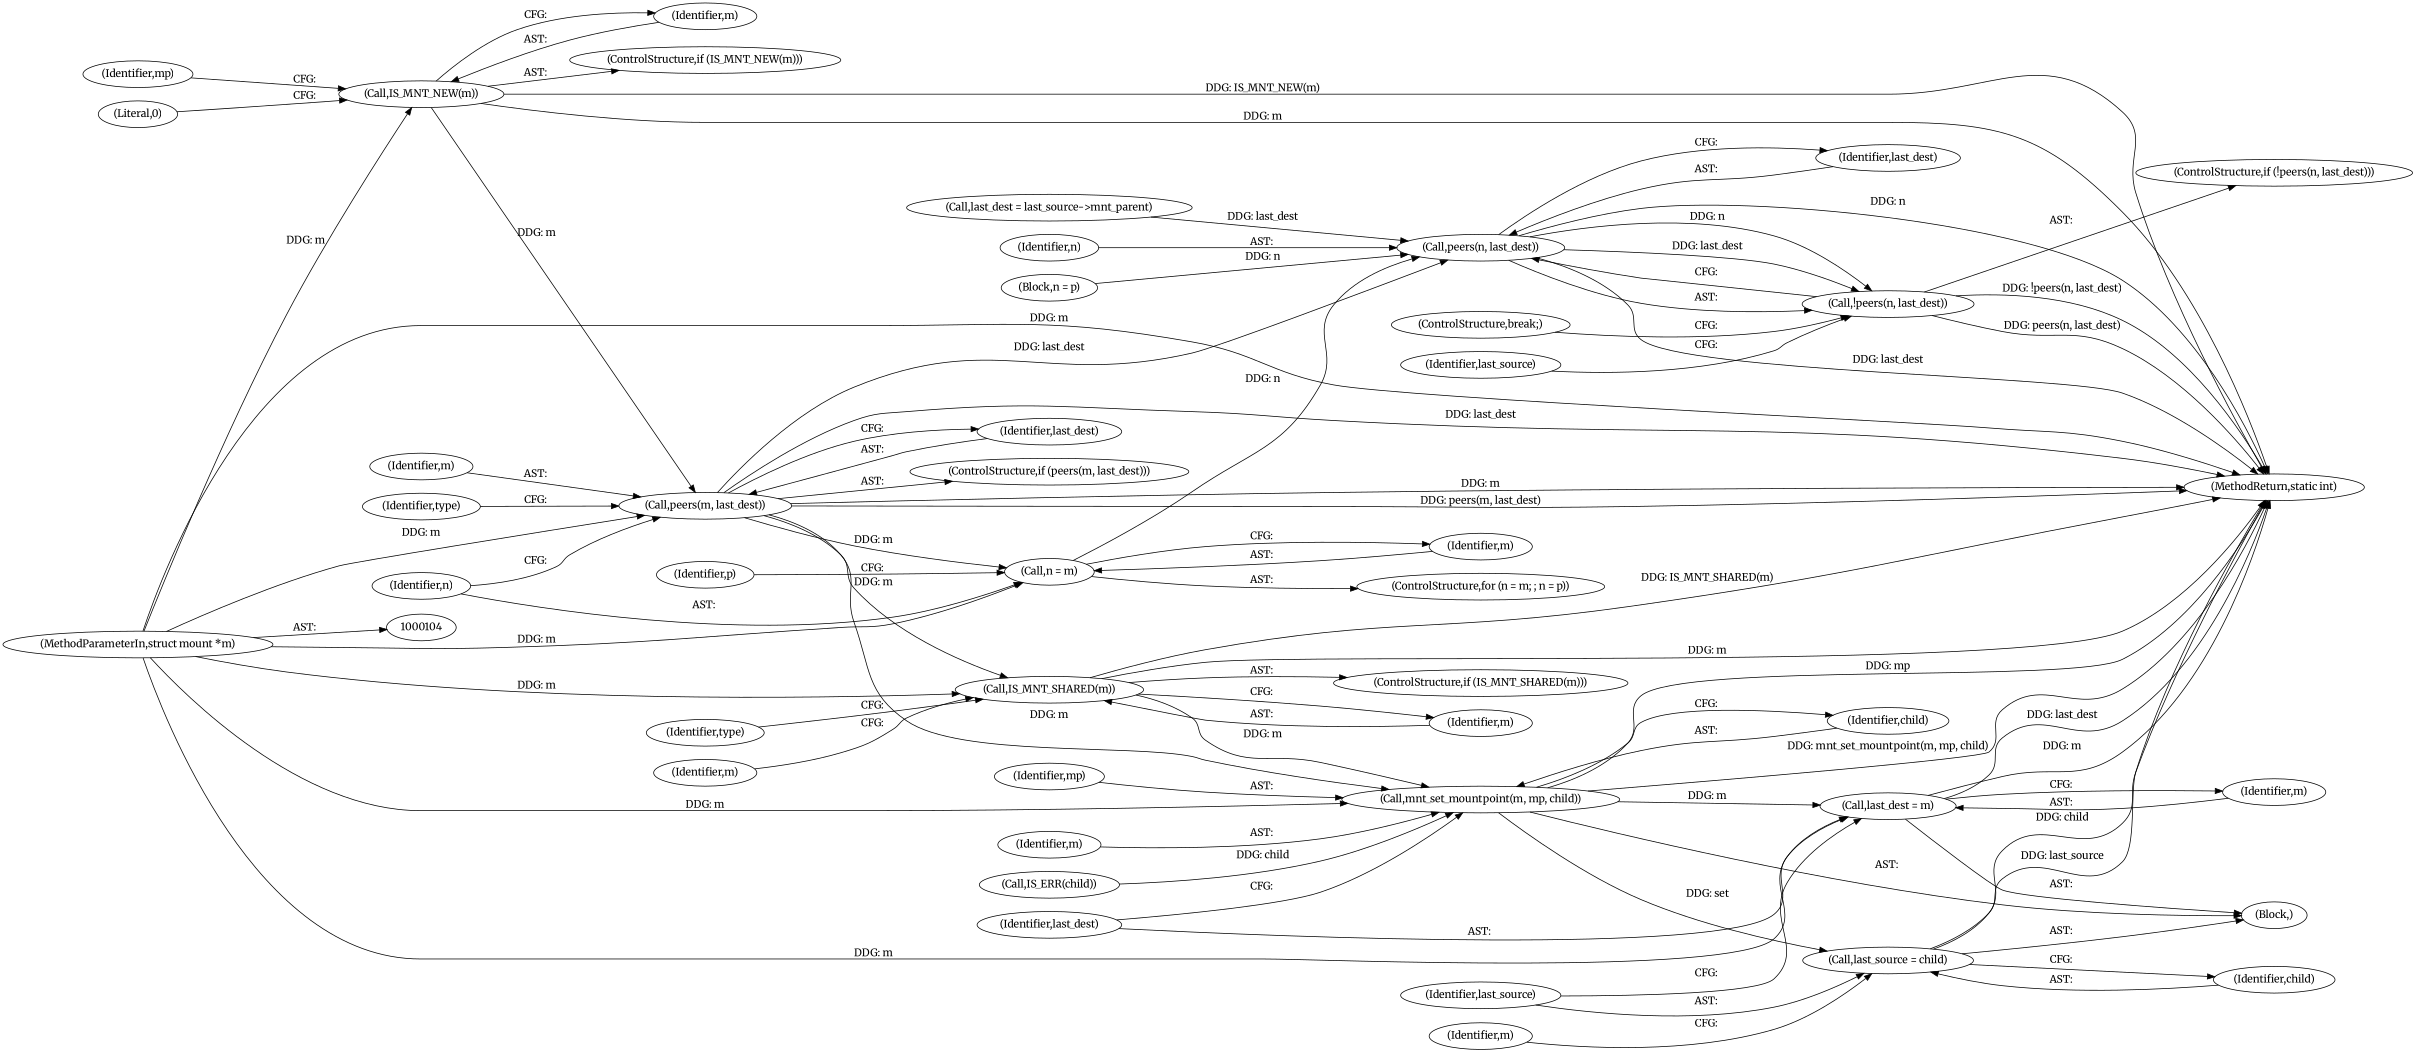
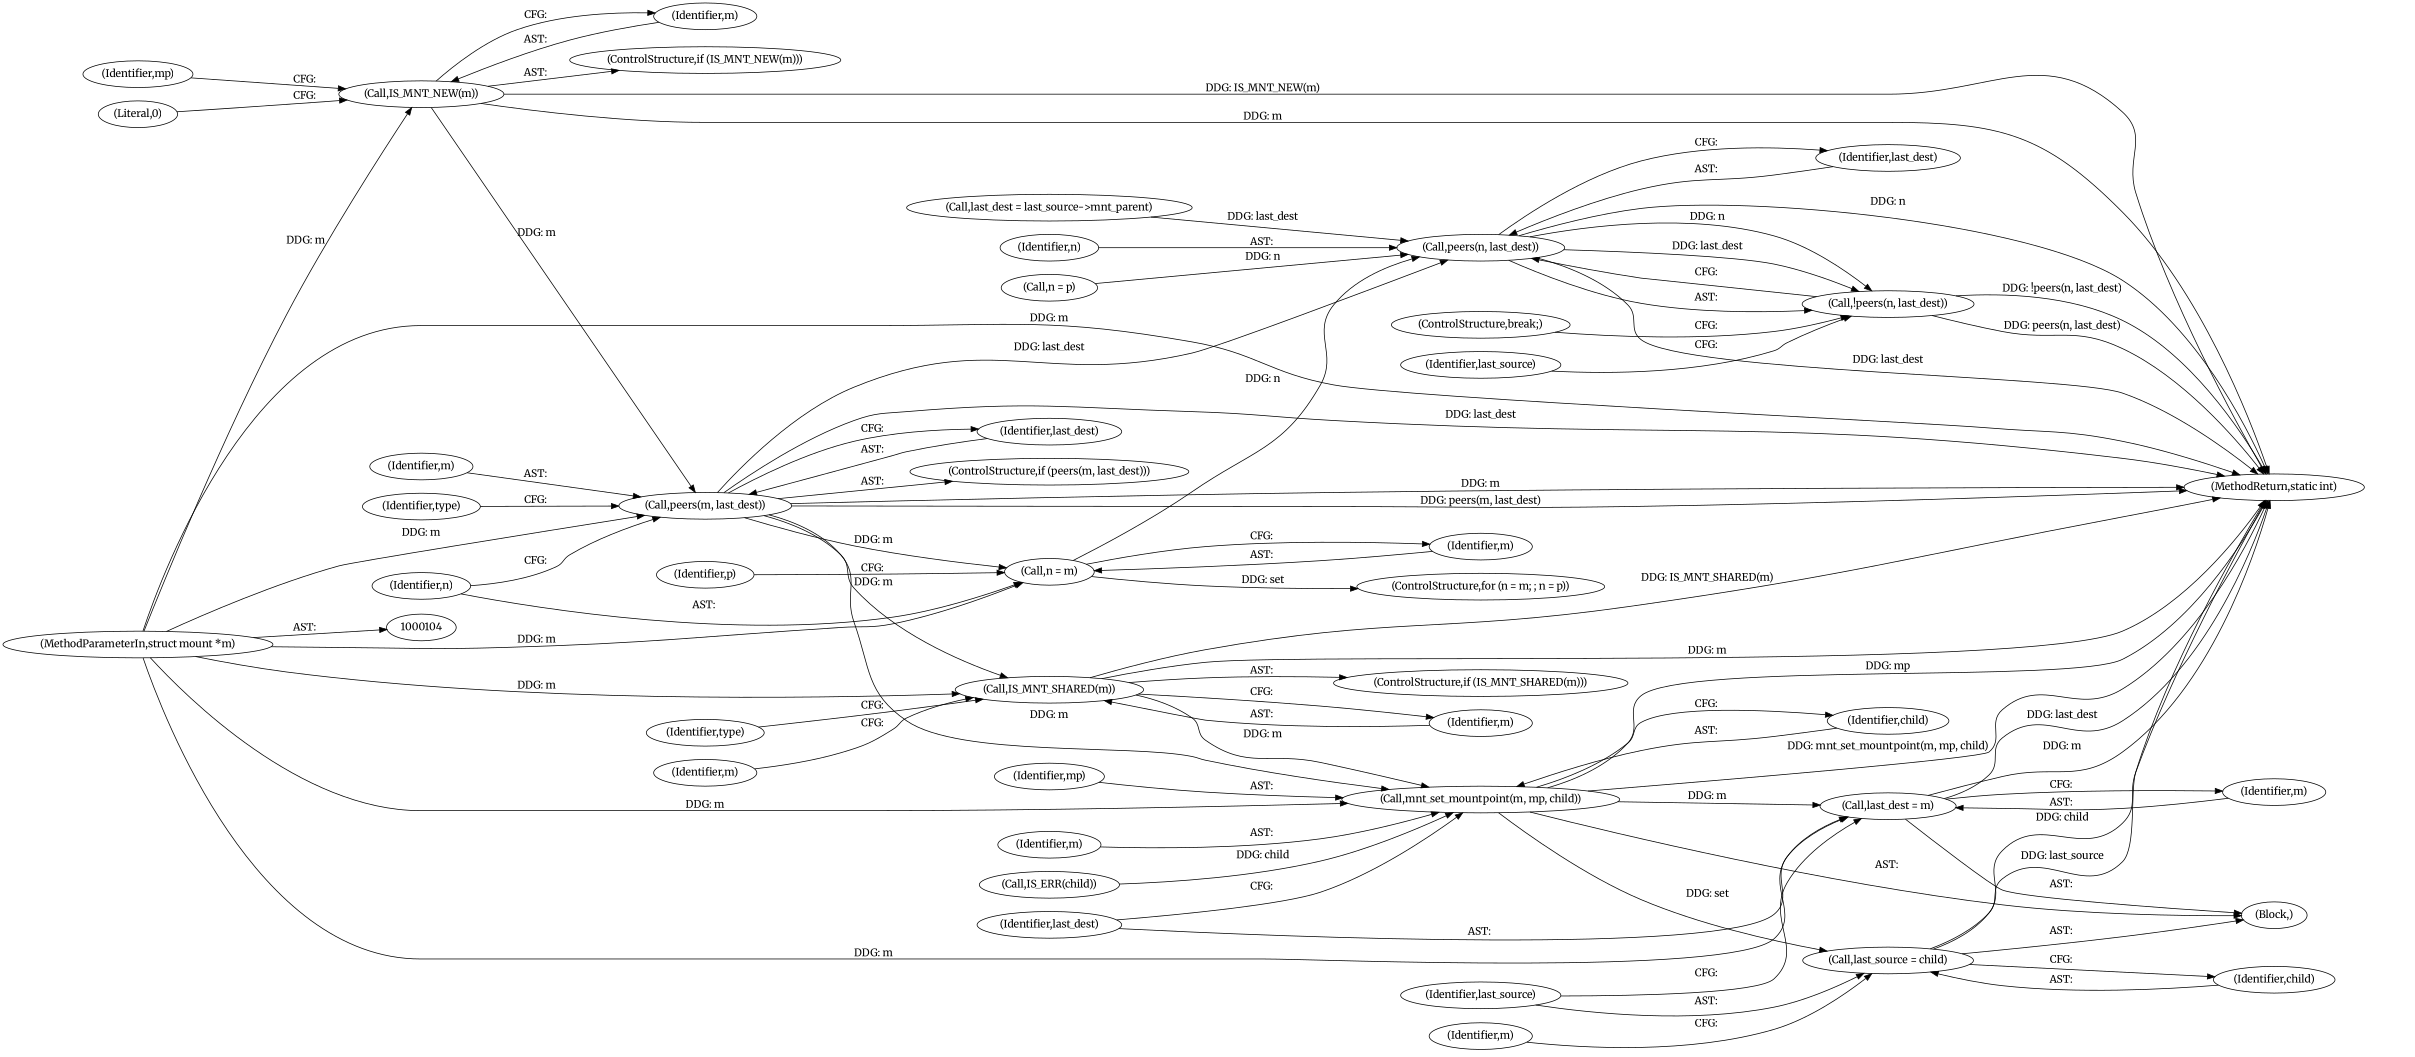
node "(ControlStructure,if (!peers(n, last_dest)))": removed
node "(Block,n = p)": label "(Block,n = p)" -> "(Call,n = p)"
edge "(Call,n = m)" -> "(ControlStructure,for (n = m; ; n = p))": label "AST: " -> "DDG: set"
